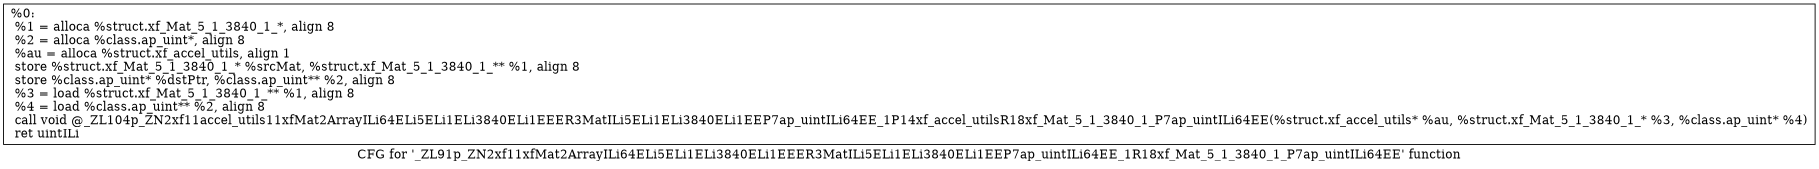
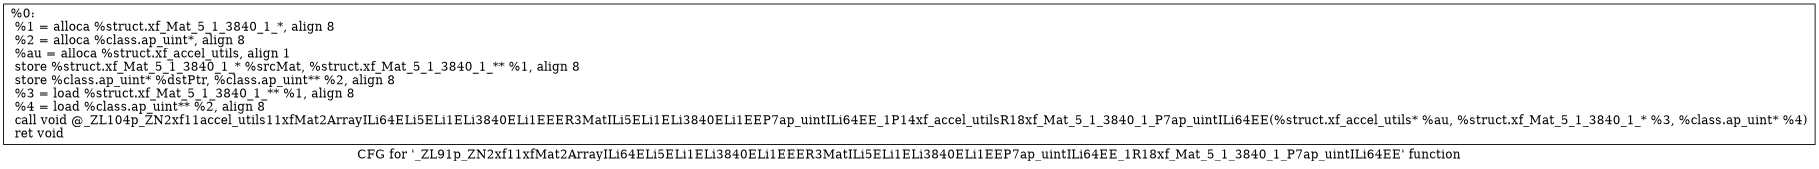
node "%0:": text "ret uintILi" -> "ret void"
